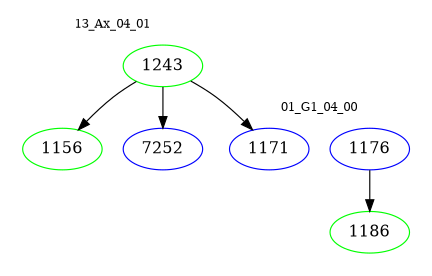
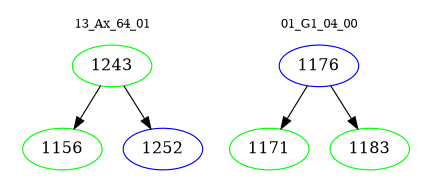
cluster "13_Ax_04_01": label "13_Ax_04_01" -> "13_Ax_64_01"
edge "1243" -> "1171": now "1176" -> "1171"
node "7252": label "7252" -> "1252"
node "1171": color blue -> green
node "1186": label "1186" -> "1183"
